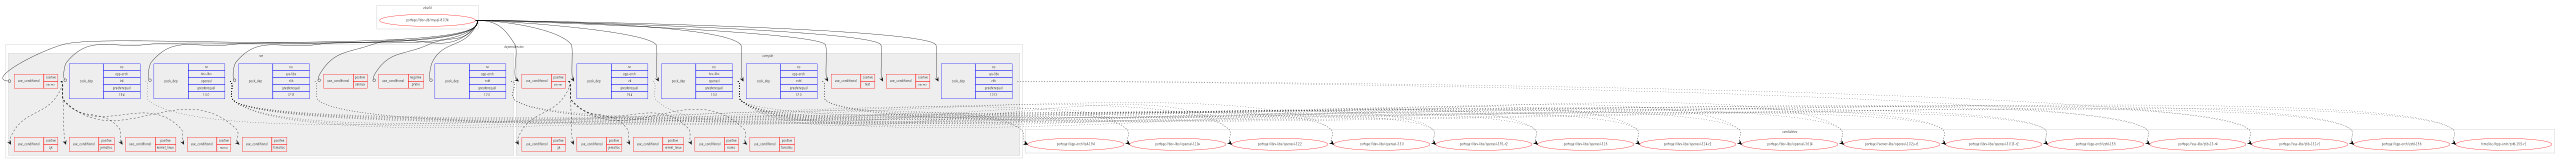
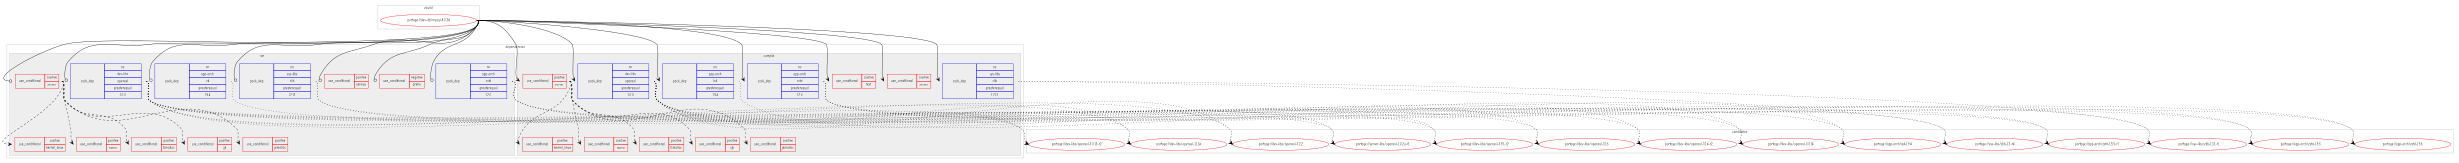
node "portage://dev-libs/openssl-3.3.0": removed
node "portage://dev-libs/openssl-3.6.14": label "portage://dev-libs/openssl-3.6.14" -> "portage://dev-libs/openssl-3.0.14"
node "tcmalloc://app-arch/zstd-1.5.5-r1": label "tcmalloc://app-arch/zstd-1.5.5-r1" -> "portage://app-arch/zstd-1.5.5-r1"
